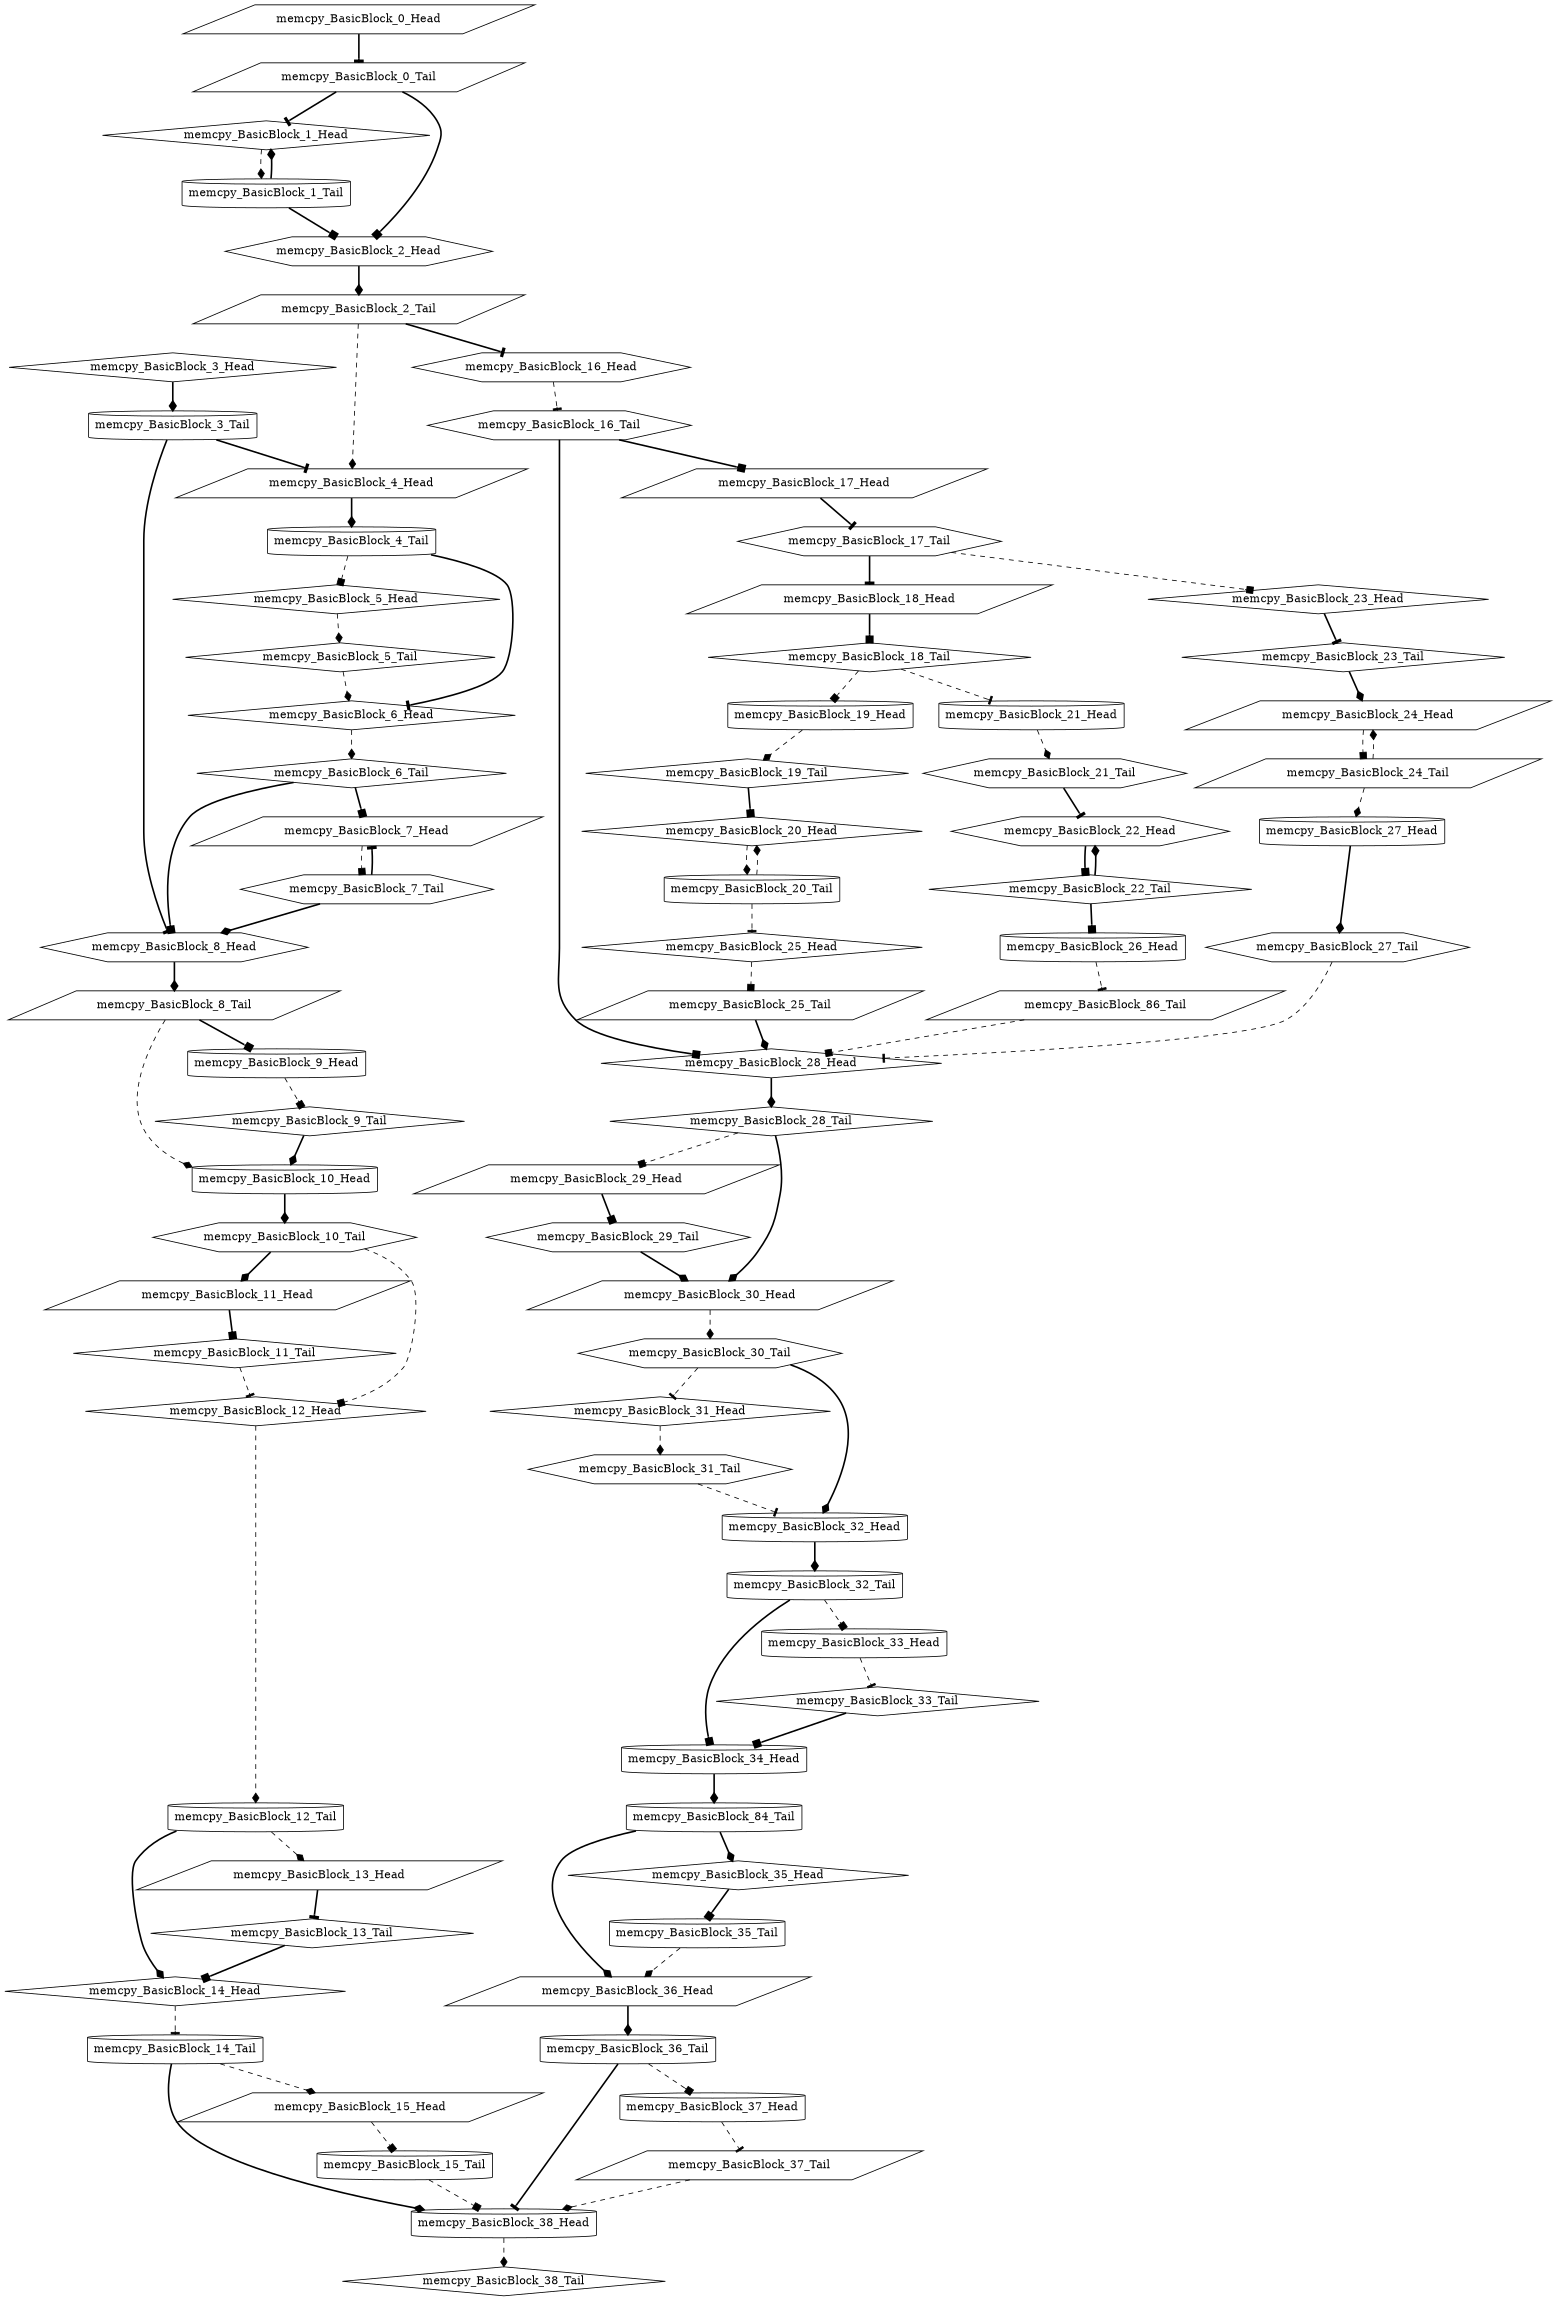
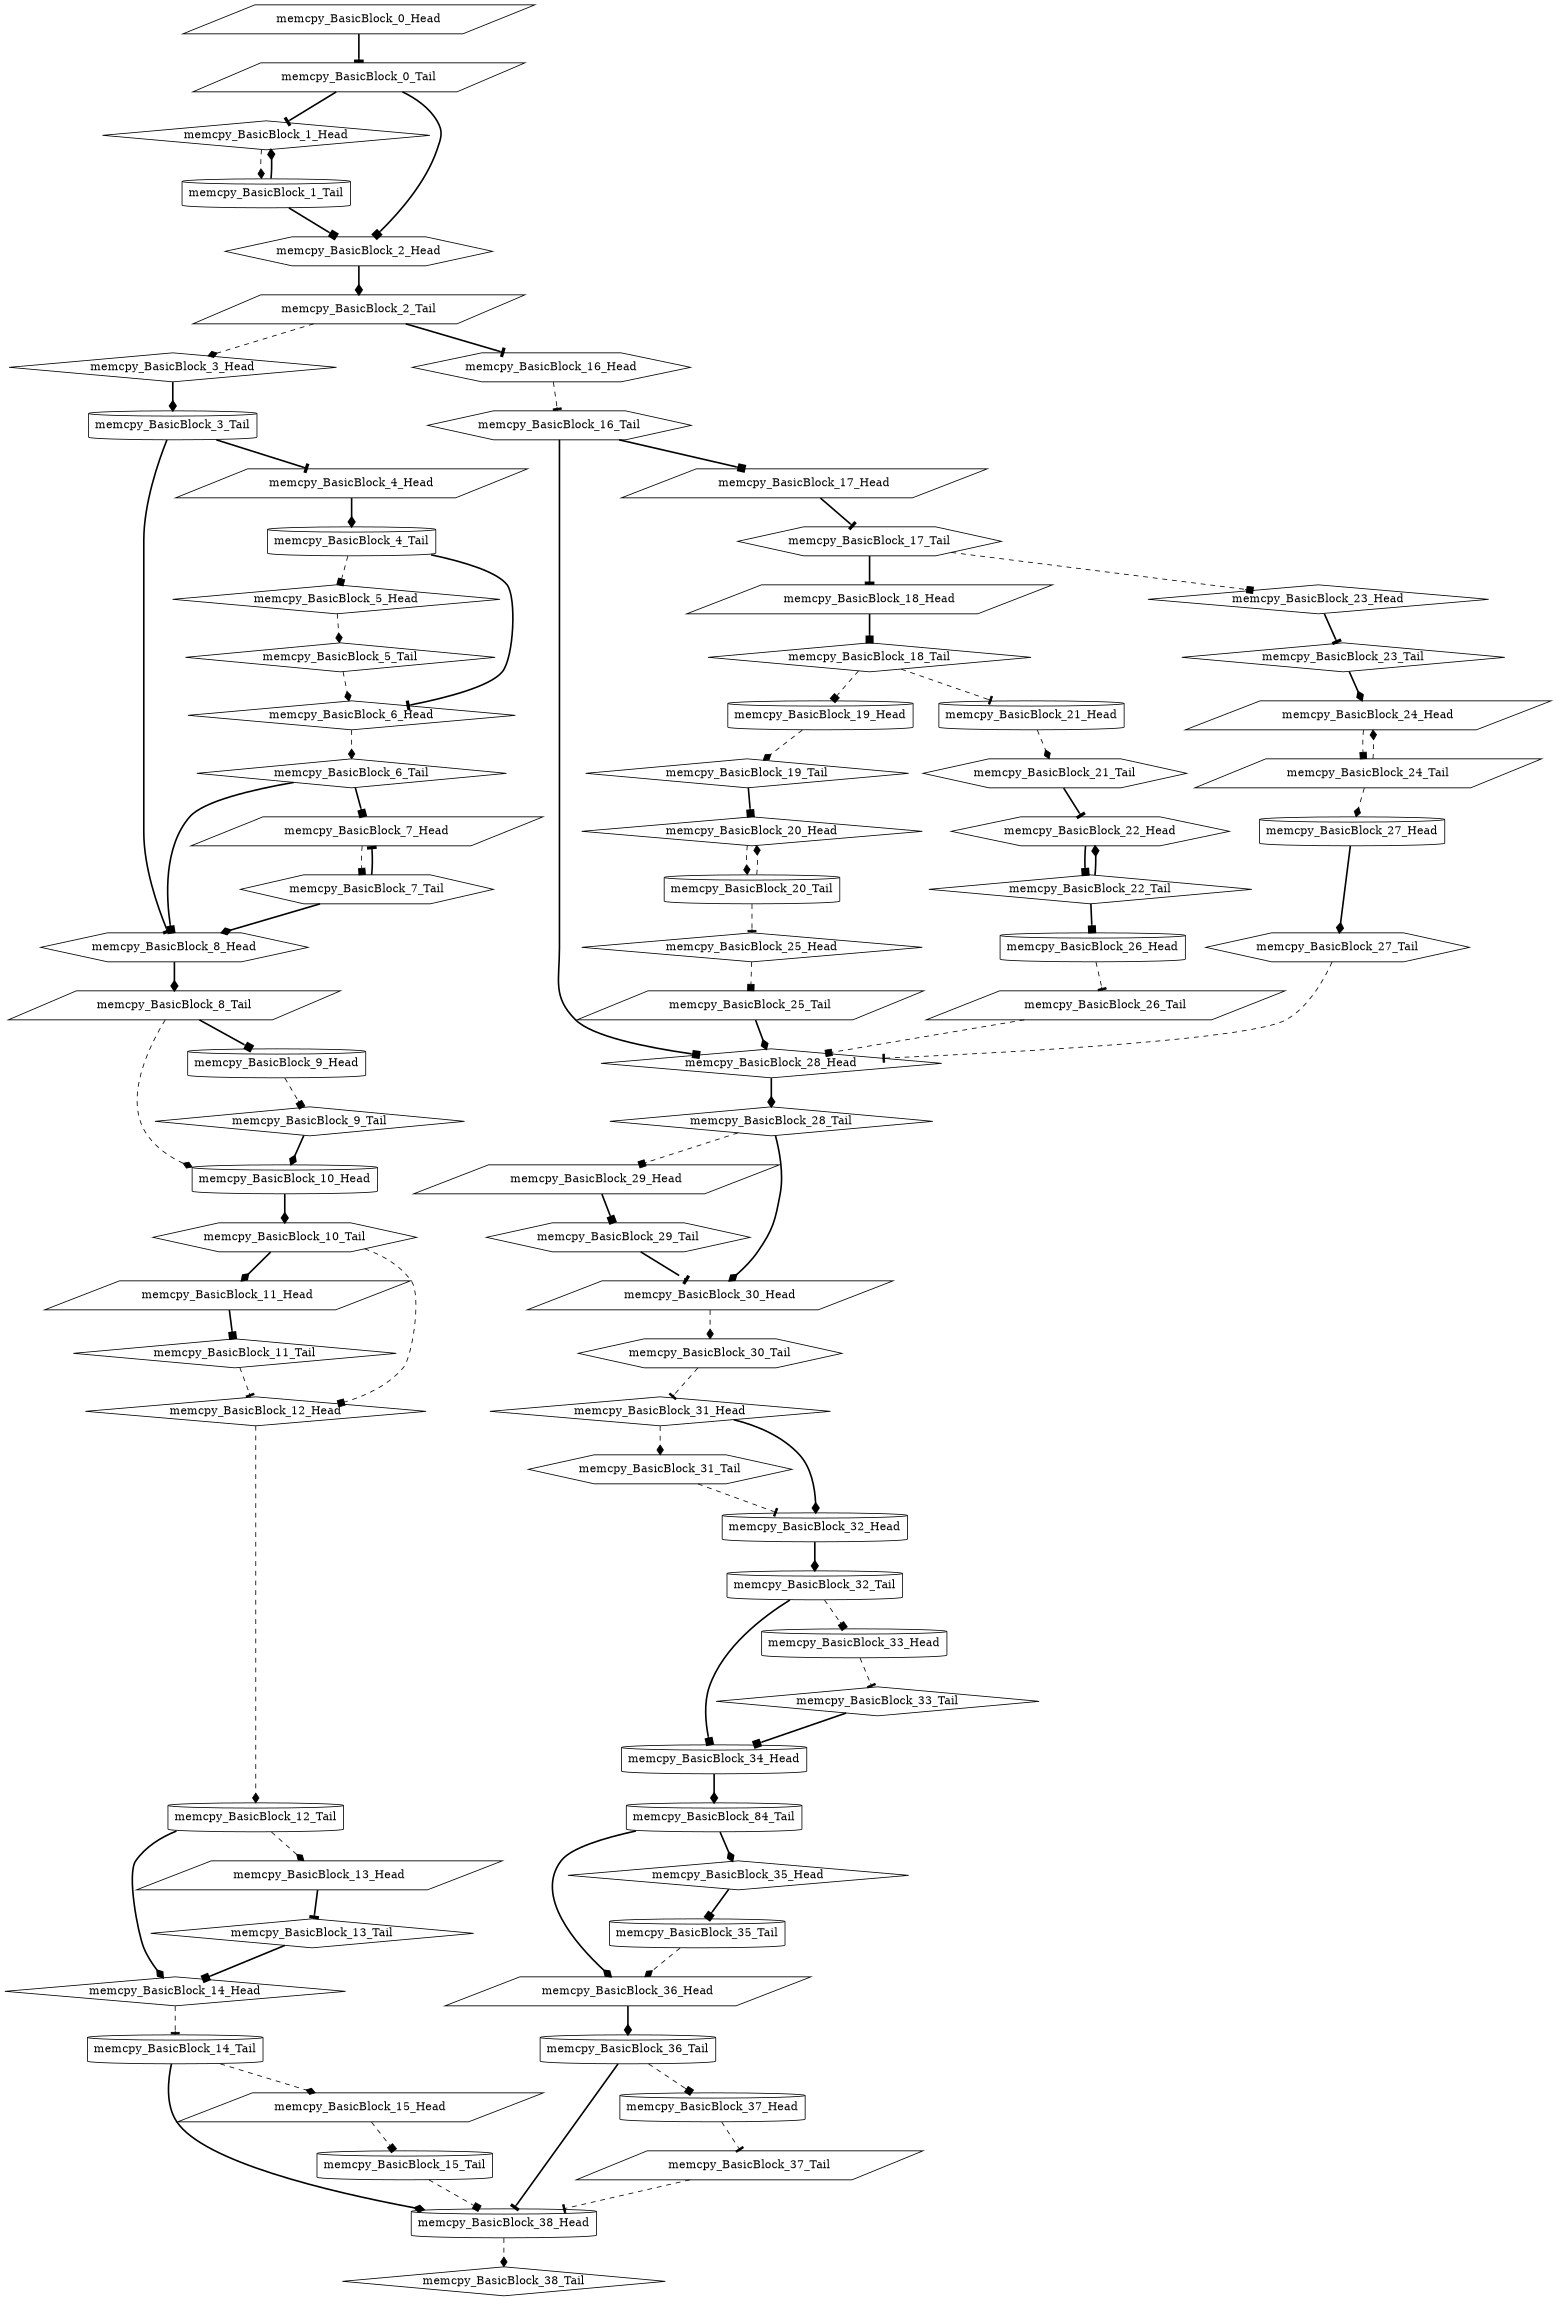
edge "memcpy_BasicBlock_2_Tail" -> "memcpy_BasicBlock_4_Head": now "memcpy_BasicBlock_2_Tail" -> "memcpy_BasicBlock_3_Head"
node "memcpy_BasicBlock_86_Tail": label "memcpy_BasicBlock_86_Tail" -> "memcpy_BasicBlock_26_Tail"
edge "memcpy_BasicBlock_29_Tail" -> "memcpy_BasicBlock_30_Head": arrowhead diamond -> tee
edge "memcpy_BasicBlock_30_Tail" -> "memcpy_BasicBlock_32_Head": now "memcpy_BasicBlock_31_Head" -> "memcpy_BasicBlock_32_Head"
edge "memcpy_BasicBlock_37_Tail" -> "memcpy_BasicBlock_38_Head": arrowhead diamond -> tee
